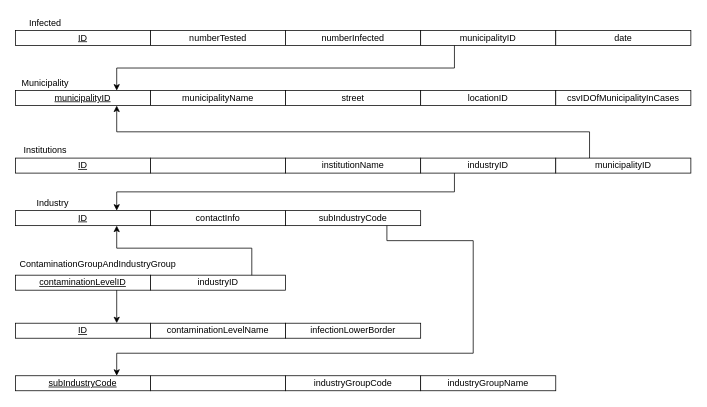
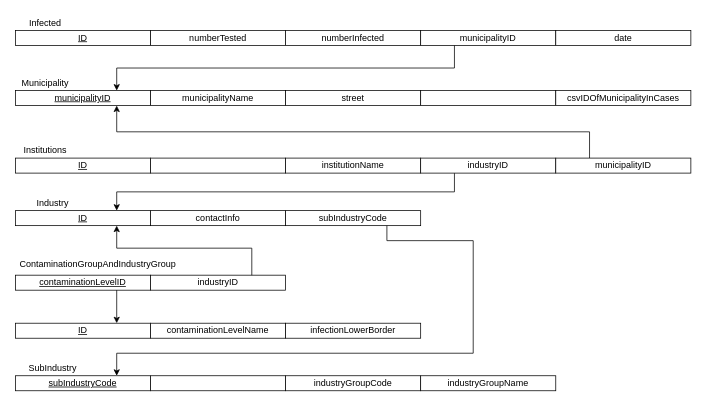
node "locationID": removed
node "SubIndustry": added
